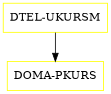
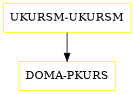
node "DTEL-UKURSM": label "DTEL-UKURSM" -> "UKURSM-UKURSM"
